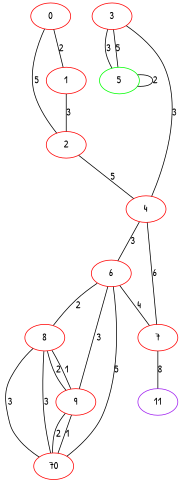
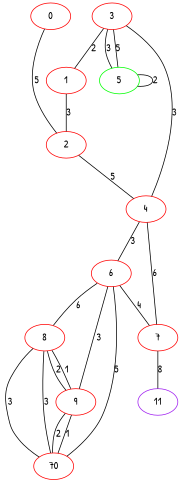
edge "0" -- "1": now "3" -- "1"
edge "6" -- "8": label "2" -> "6"
